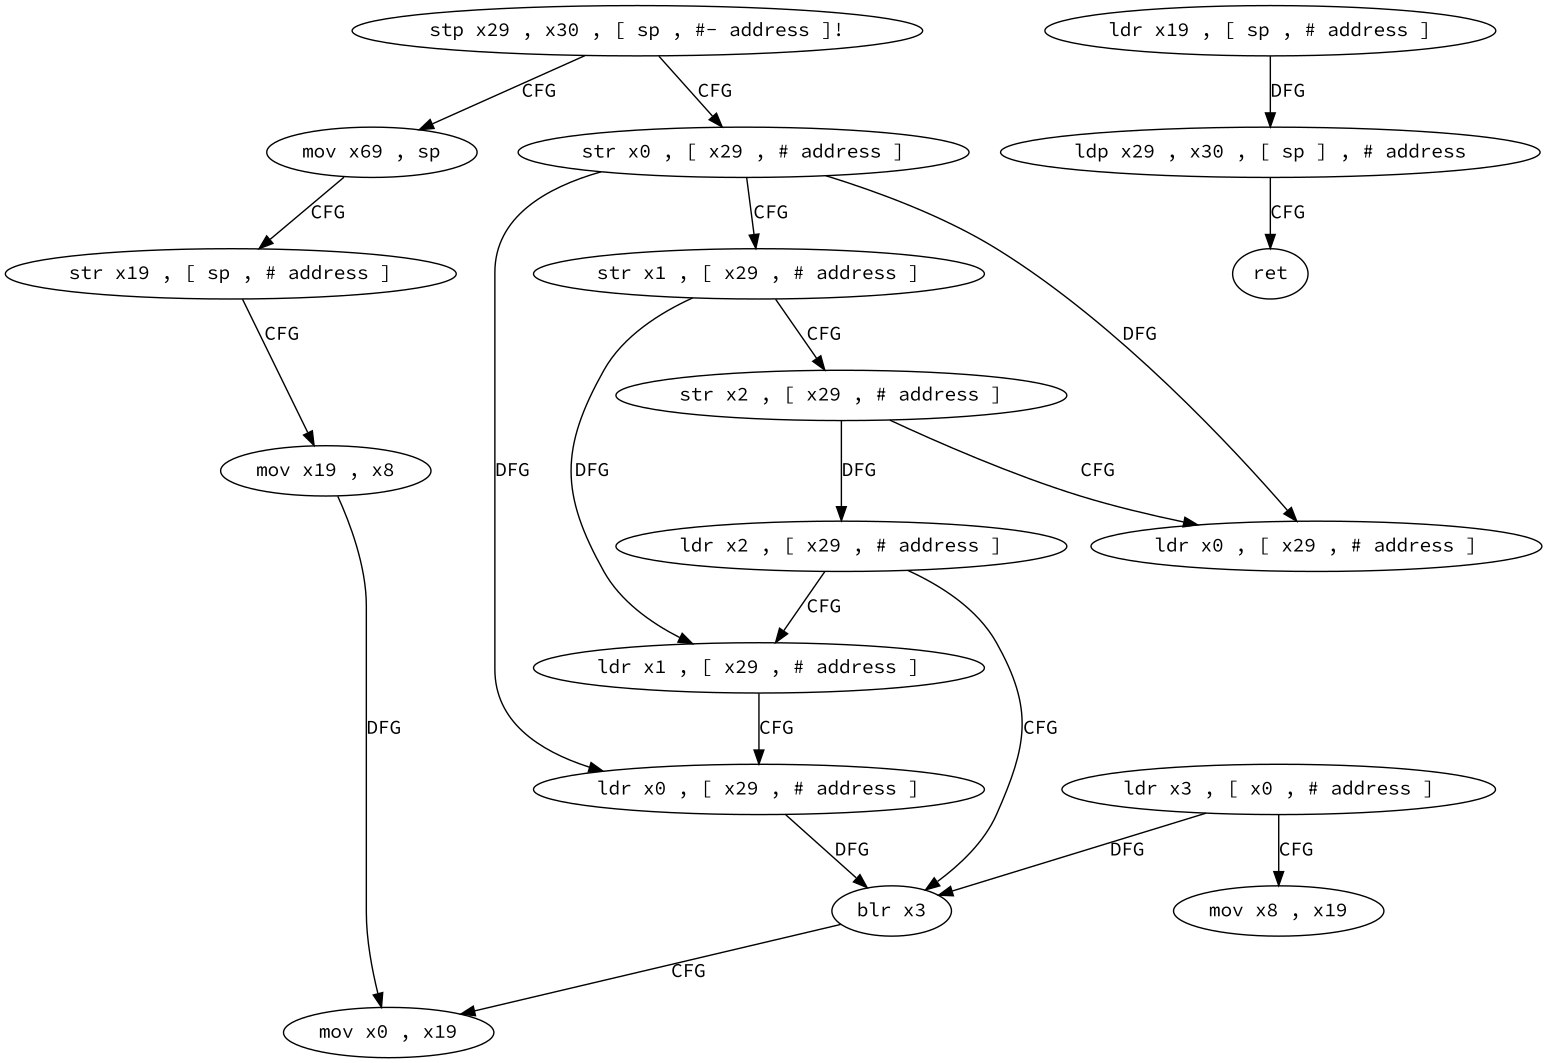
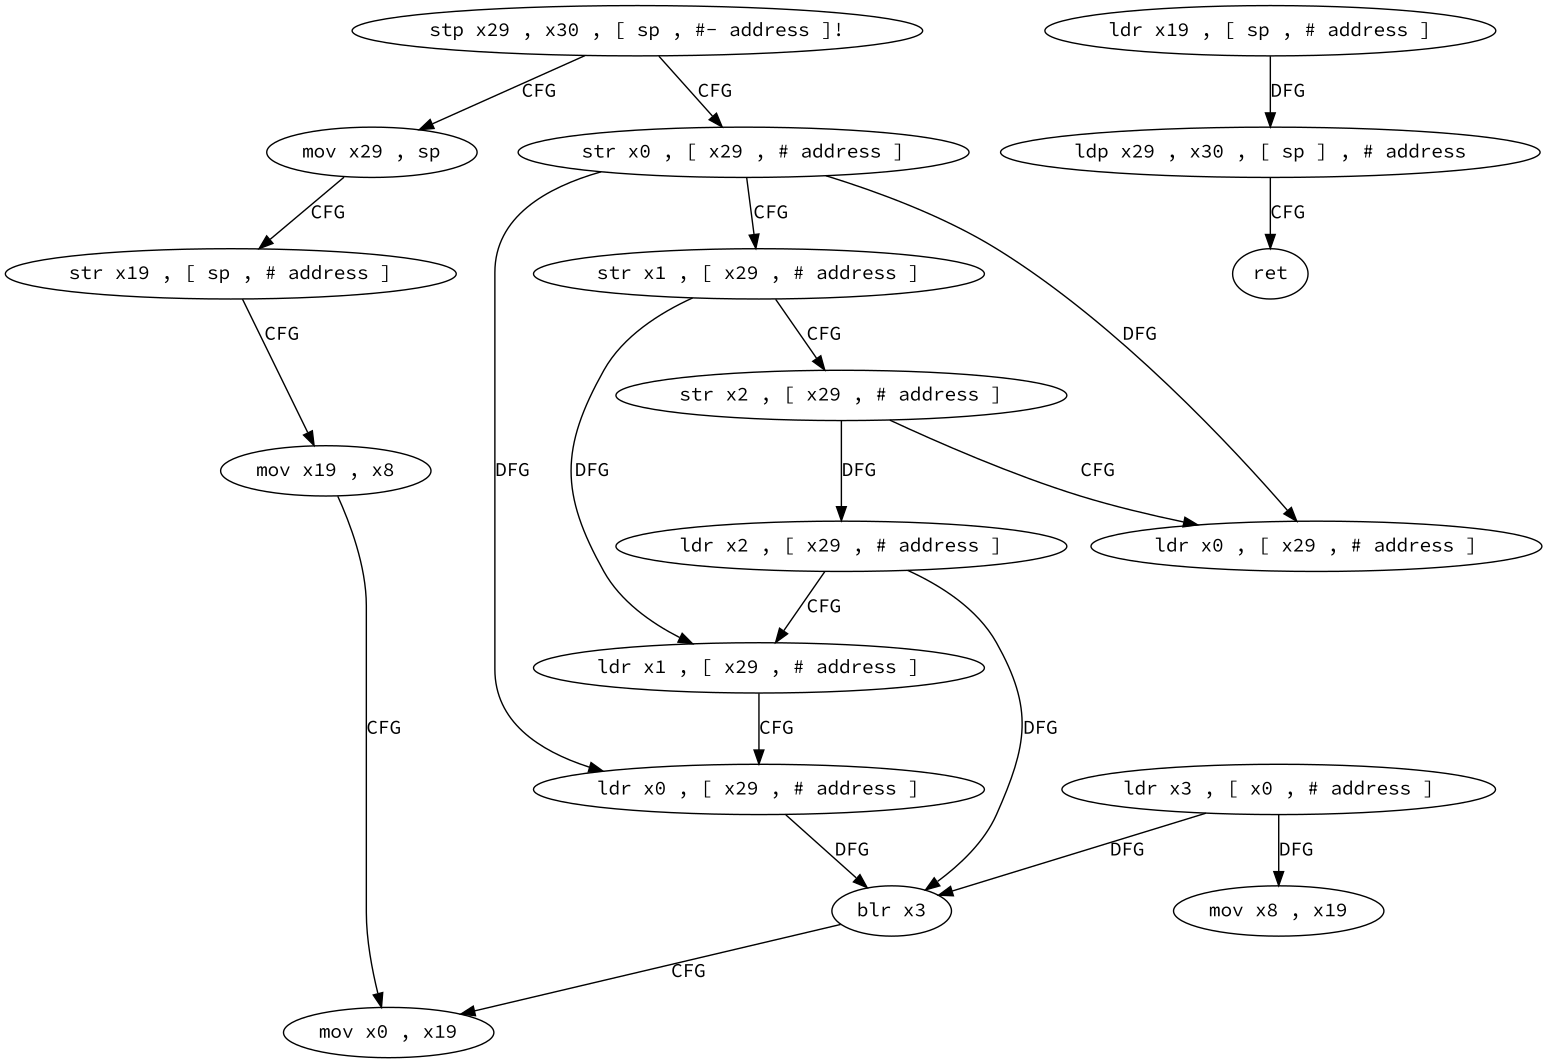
node "mov x69 , sp": label "mov x69 , sp" -> "mov x29 , sp"
edge "mov x19 , x8" -> "mov x0 , x19": label "DFG" -> "CFG"
edge "ldr x2 , [ x29 , # address ]" -> "blr x3": label "CFG" -> "DFG"
edge "ldr x3 , [ x0 , # address ]" -> "mov x8 , x19": label "CFG" -> "DFG"
